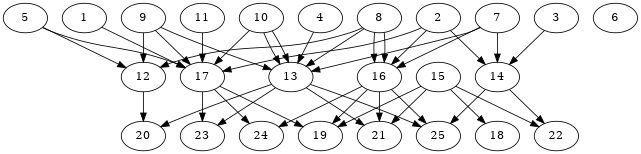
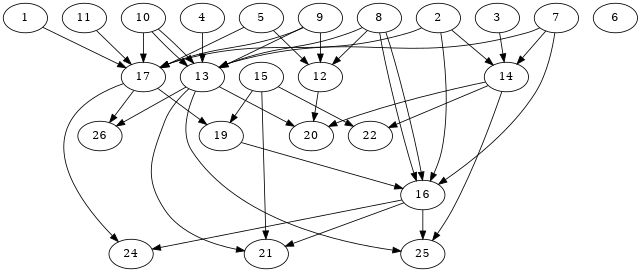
edge "14" -> "20": added
edge "16" -> "19": reversed
node "23": label "23" -> "26"
node "18": removed
